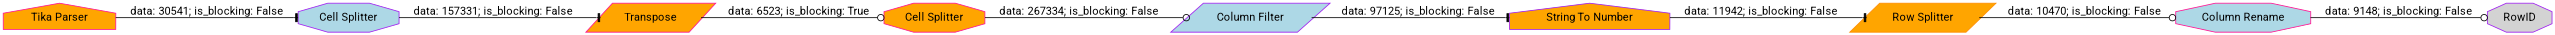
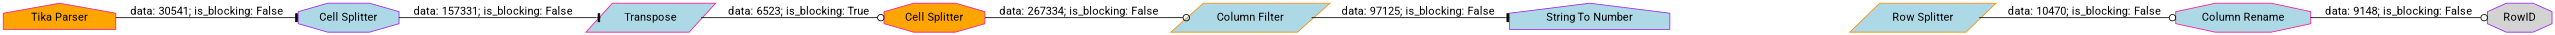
node "Transpose": fillcolor orange -> lightblue
node "Column Filter": color purple -> darkorange
node "String To Number": fillcolor orange -> lightblue
edge "String To Number" -> "Row Splitter": removed, label "data: 11942; is_blocking: False"
node "Row Splitter": fillcolor orange -> lightblue
